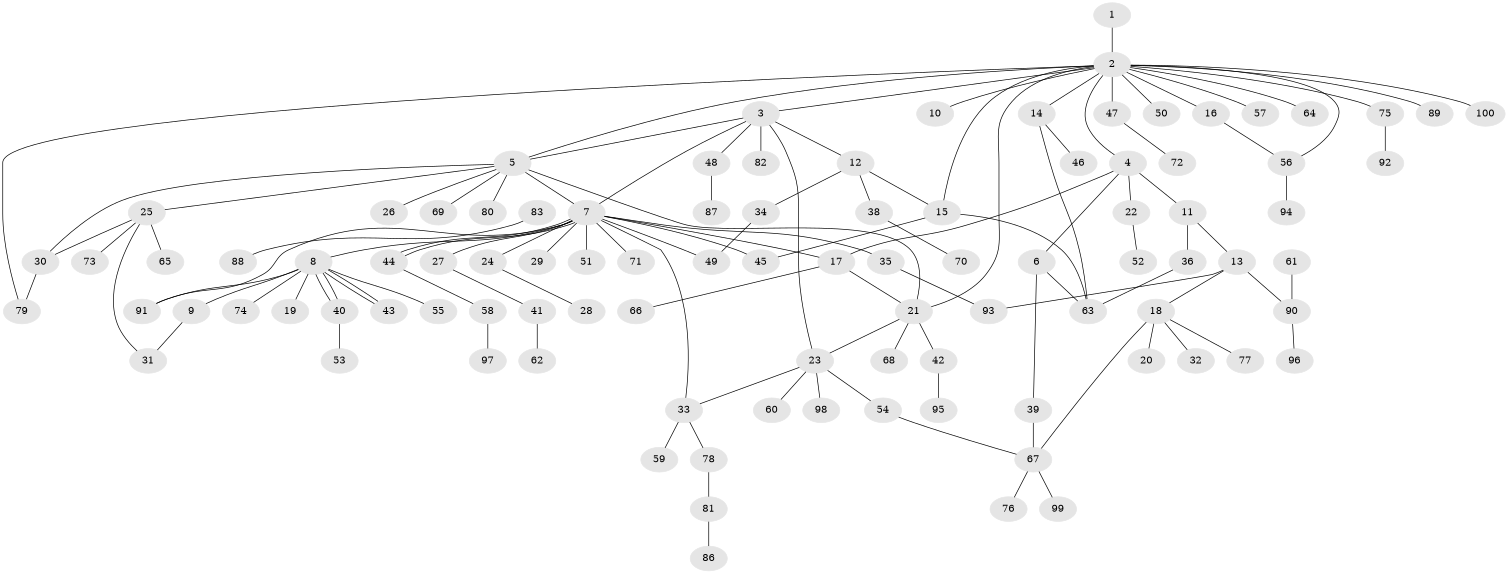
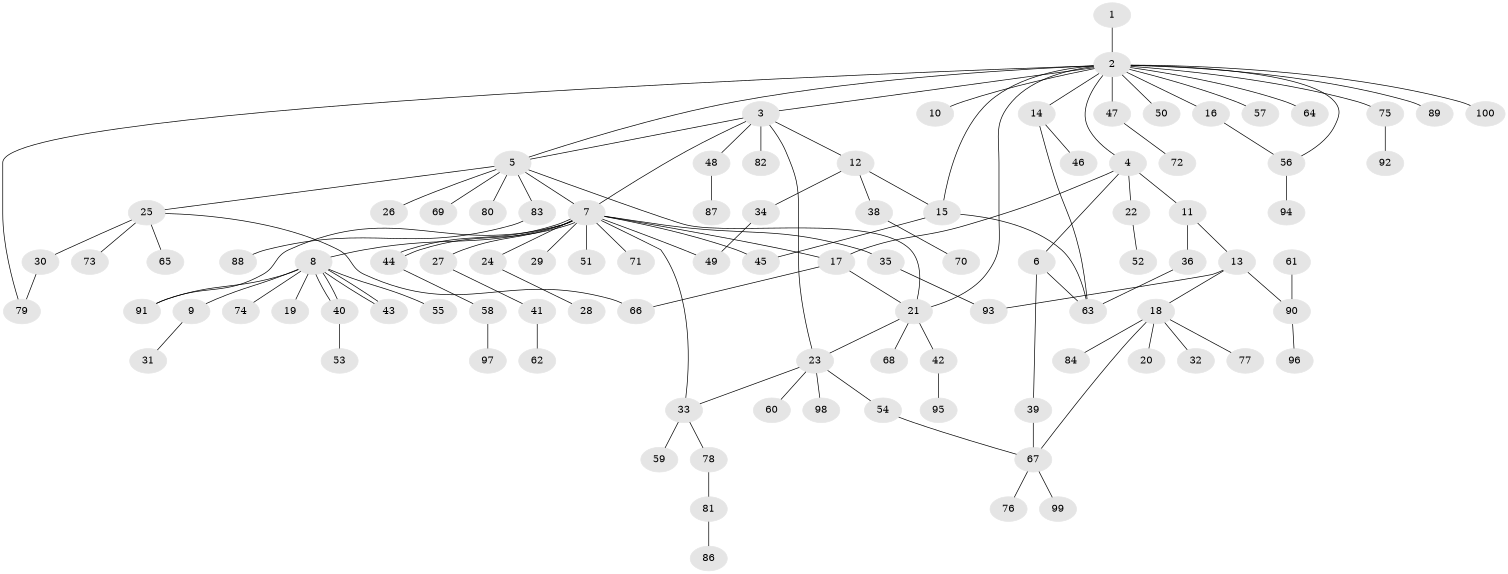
edge "5" -- "30": now "5" -- "83"
edge "25" -- "31": now "25" -- "66"
node "84": added
